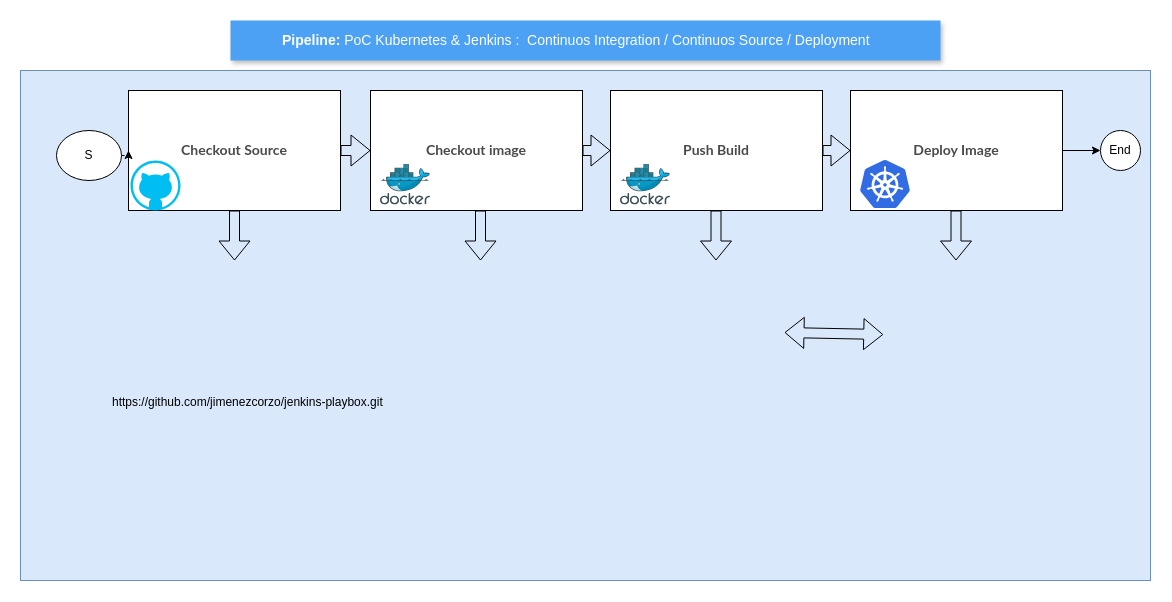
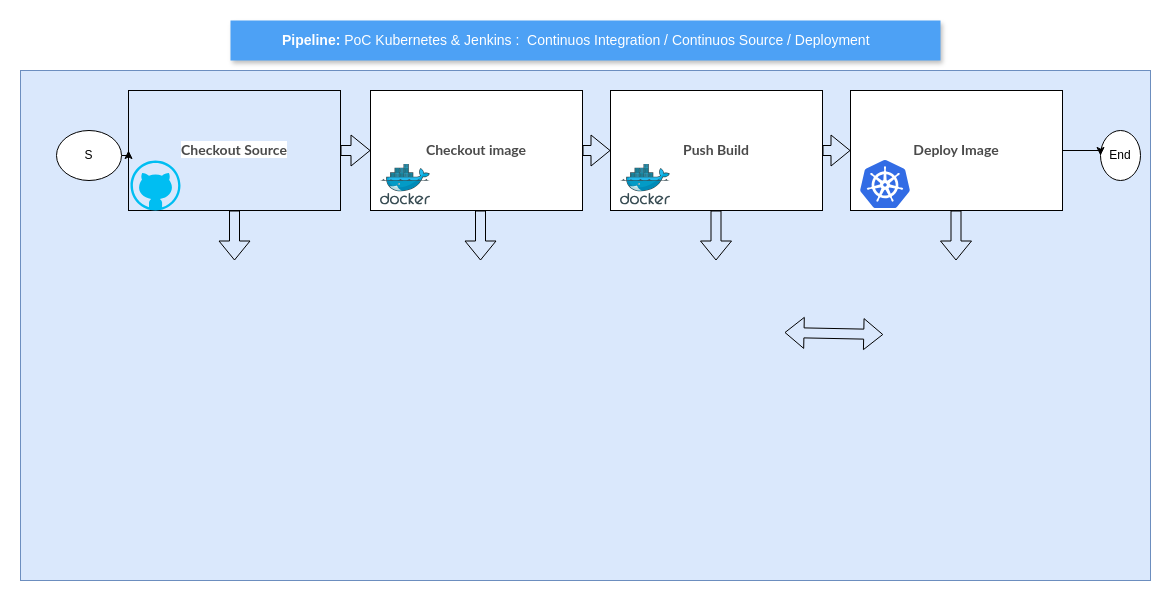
node "Checkout Source": fillcolor #ffffff -> #dae8fc
node "End": size 40x40 -> 40x50
edge "S" -> "Checkout Source": style dashed -> solid
node "https://github.com/jimenezcorzo/jenkins-playbox.git": removed
